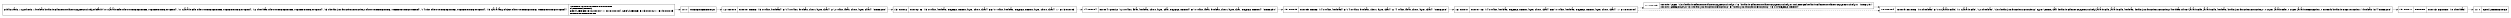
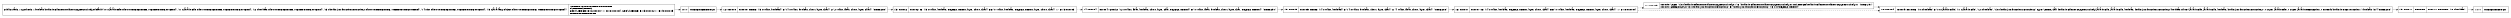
node "19: 0x0011": text "0x0013: RETURN  (r0 I:boolean)" -> "0x0011: RETURN  (r0 I:boolean)"
node "11: ?": text "CROSS_EXIT_BLOCK" -> "MTH_EXIT_BLOCK"
